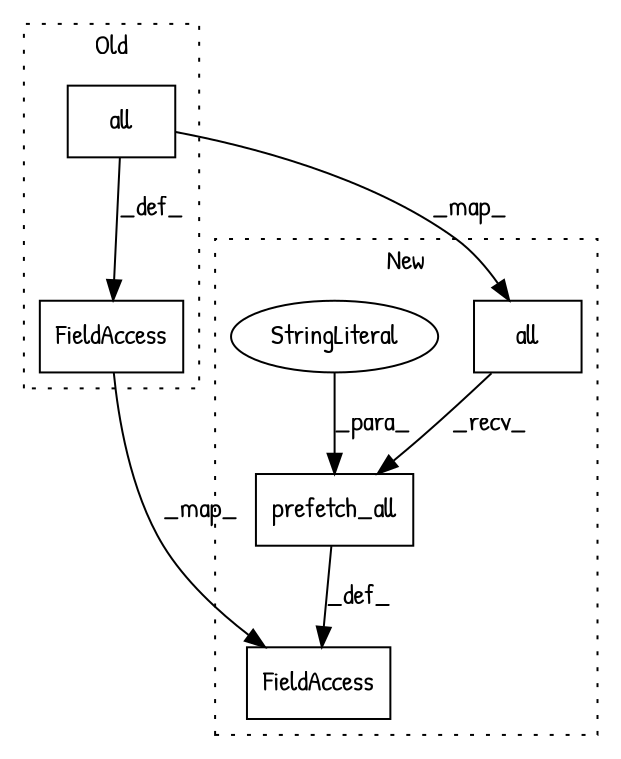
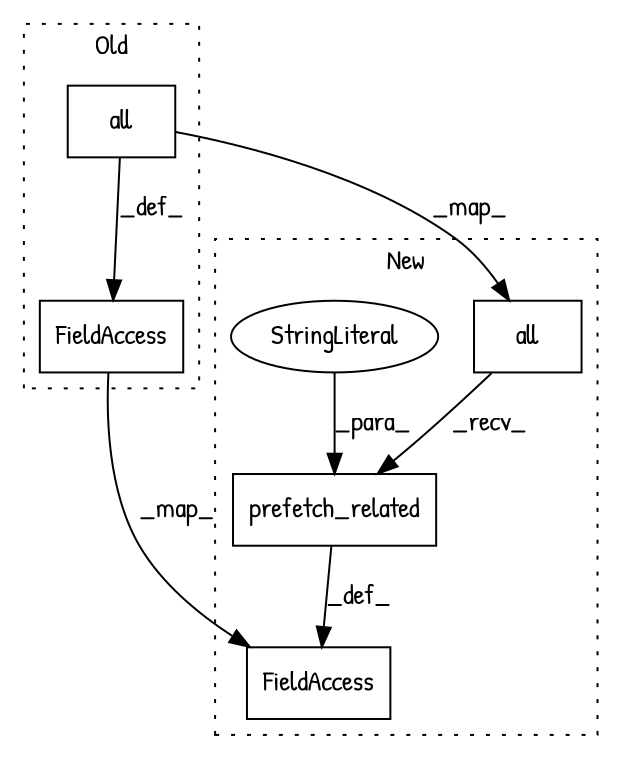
node "prefetch_all": label "prefetch_all" -> "prefetch_related"
